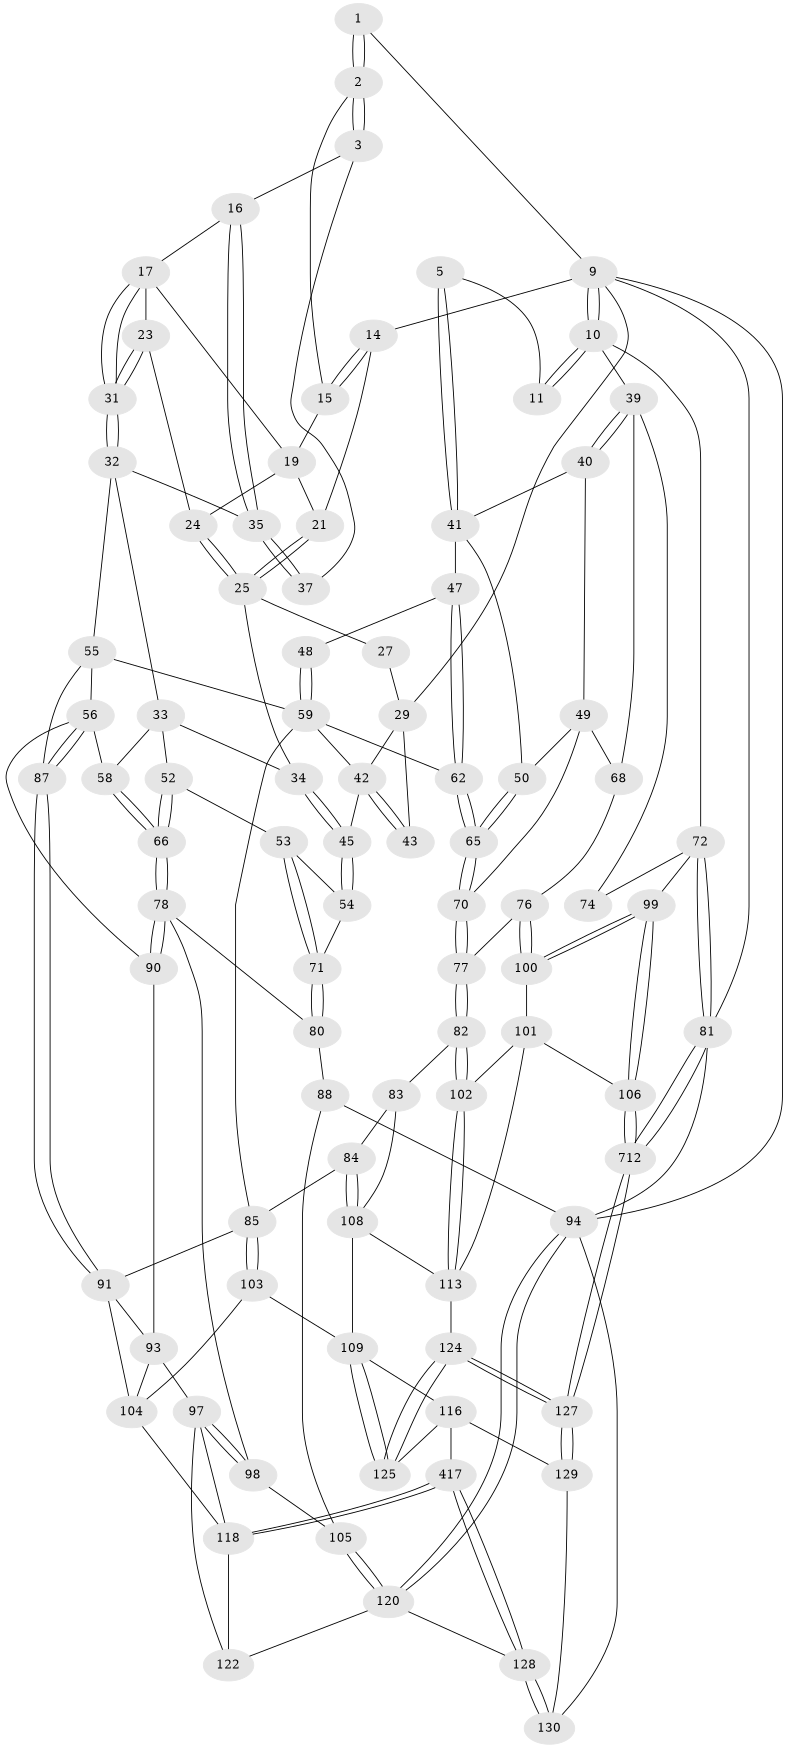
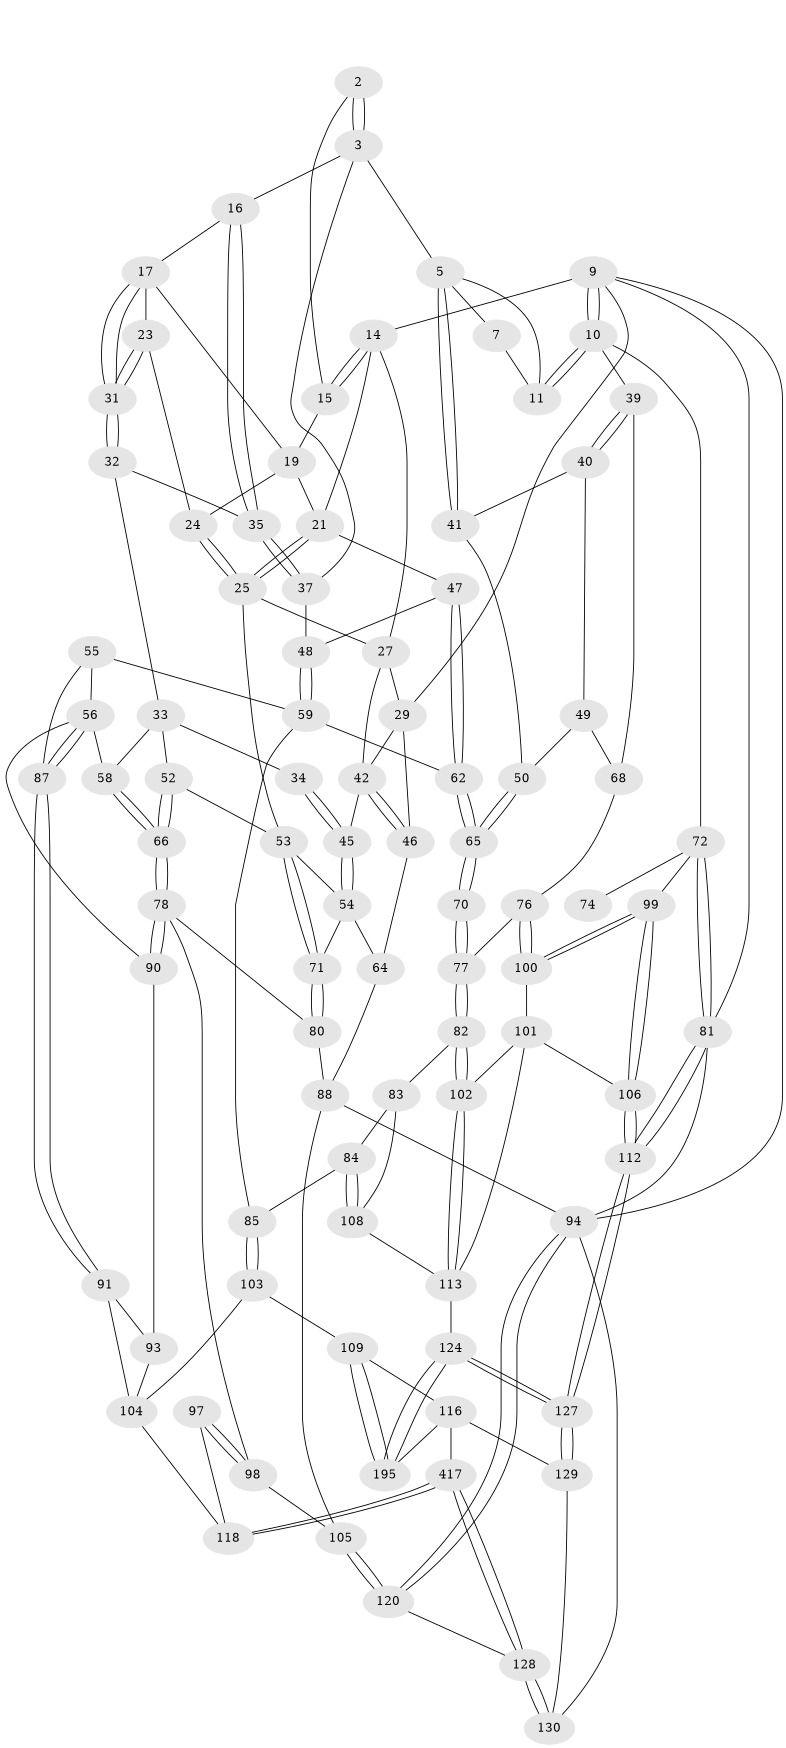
node "1": removed
edge "3" -- "5": added
node "7": added
edge "14" -- "27": added
edge "32" -- "55": removed
edge "41" -- "47": now "21" -- "47"
edge "37" -- "48": added
edge "39" -- "74": removed
edge "25" -- "34": now "25" -- "53"
edge "59" -- "42": now "27" -- "42"
edge "49" -- "70": removed
node "43": label "43" -> "46"
node "64": added
node "712": label "712" -> "112"
edge "85" -- "91": removed
edge "108" -- "109": removed
edge "93" -- "97": removed
node "125": label "125" -> "195"
node "122": removed
